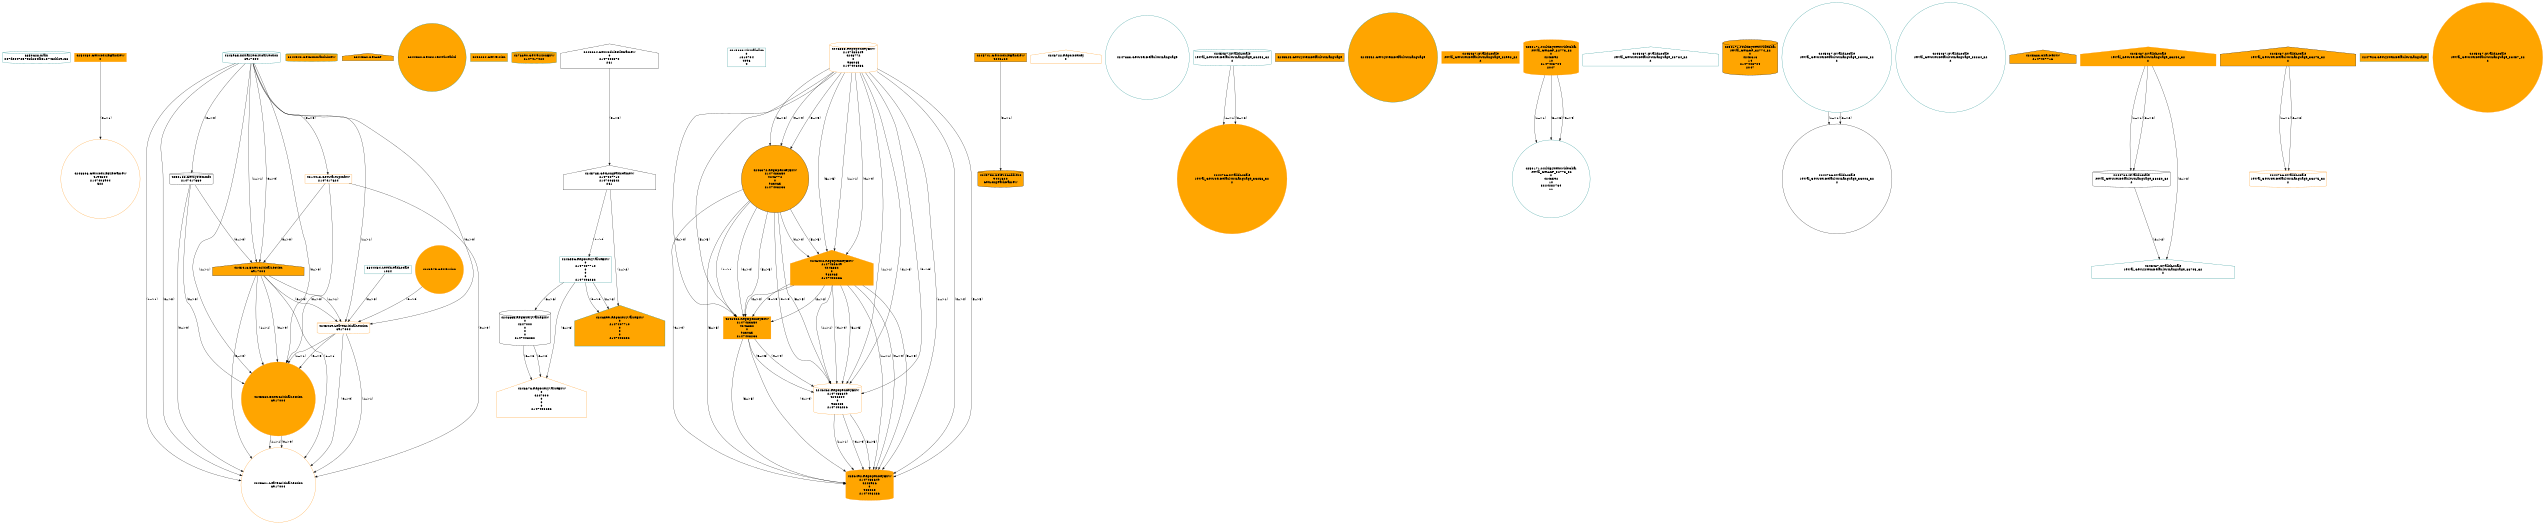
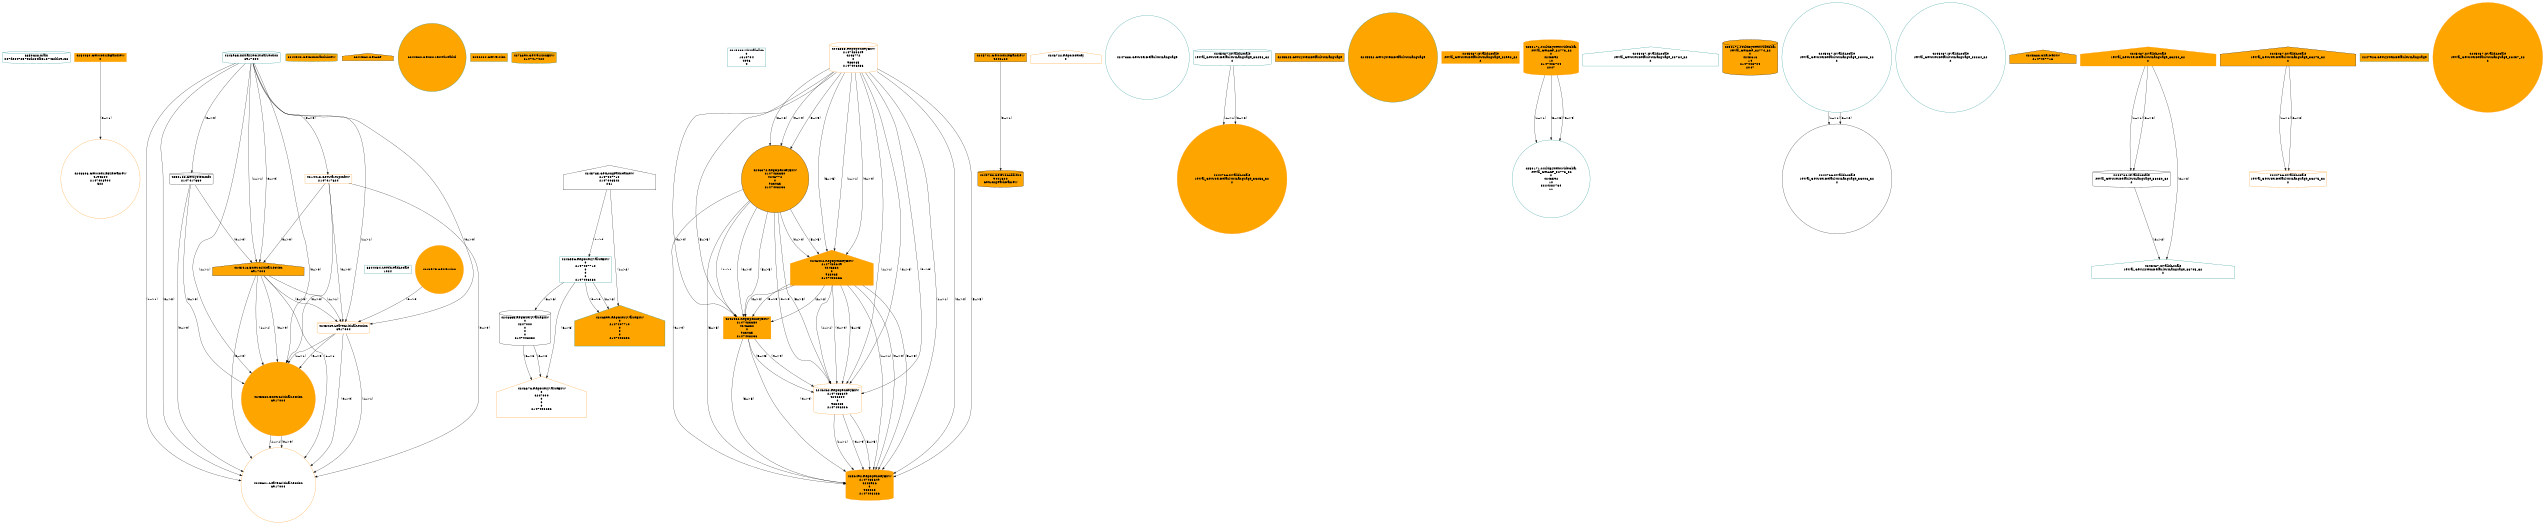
node "4248064.GetModuleFileNameW 0 2147408370 261": removed
edge "6844434.SetThreadLocale 1024" -> "4245469.LeaveCriticalSection 6917004": now "4214413.GetStartupInfoW 2147417624" -> "4245469.LeaveCriticalSection 6917004"
